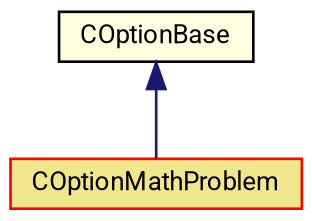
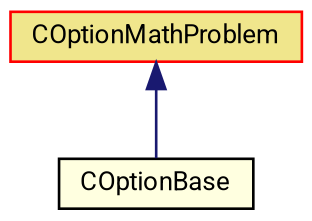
edge "COptionMathProblem" -> "COptionBase": reversed
